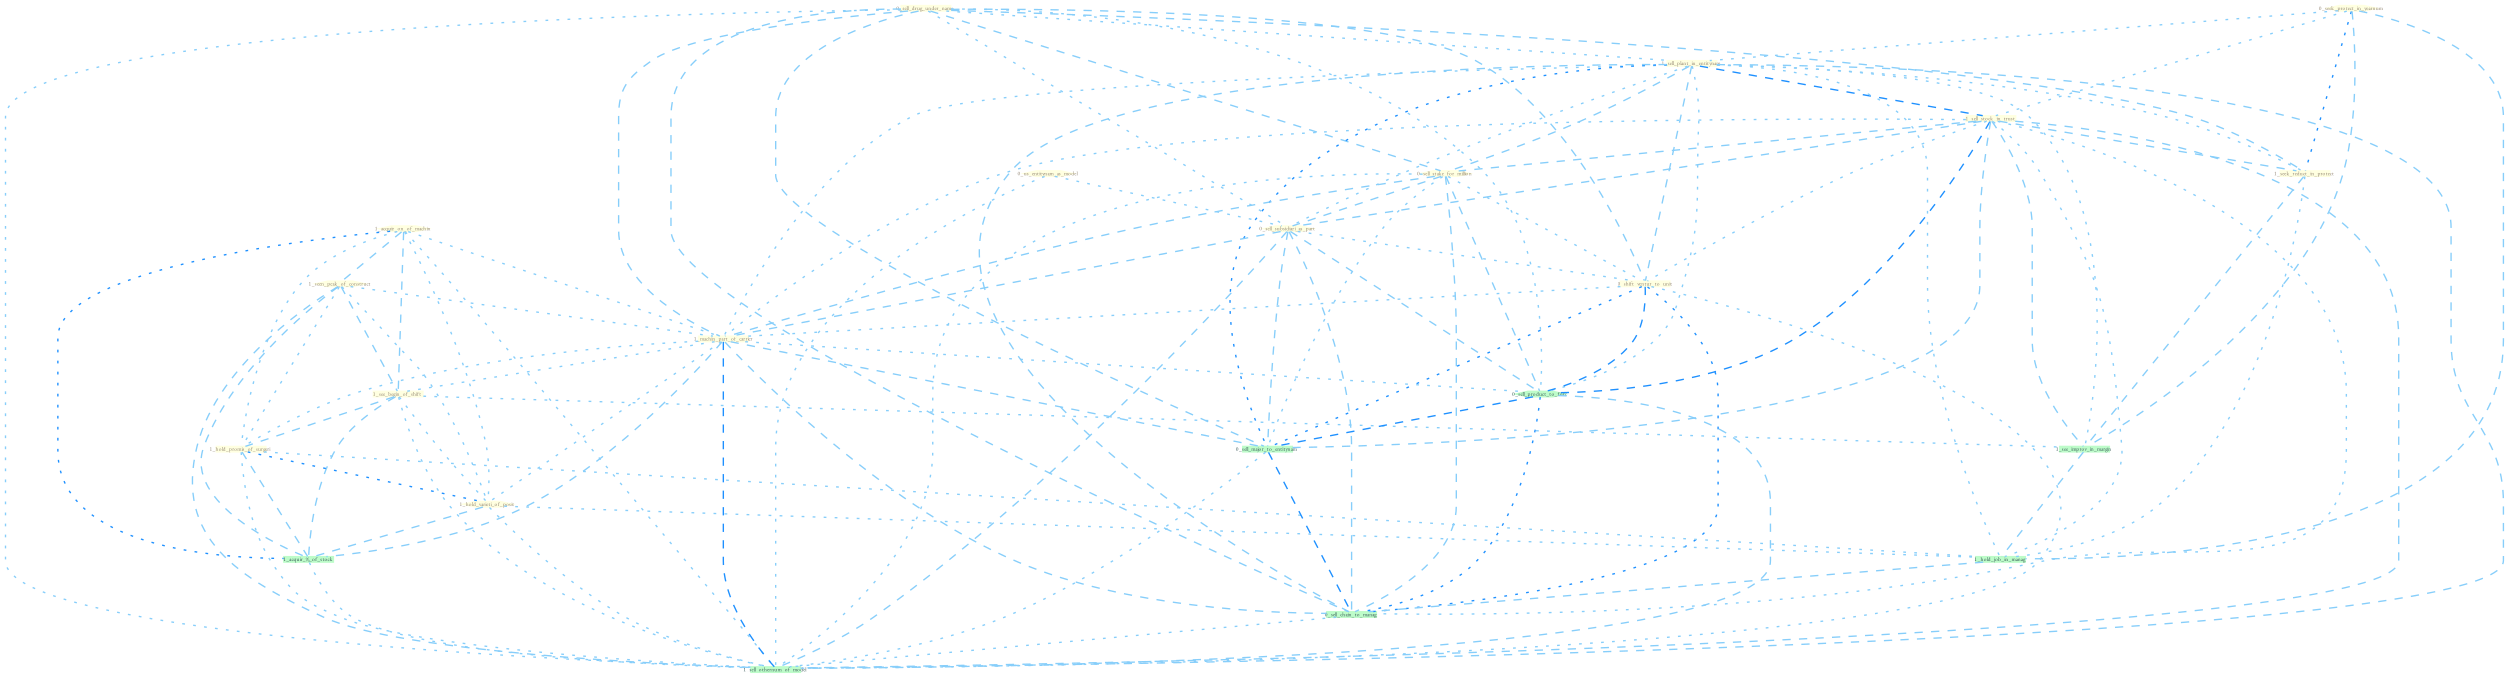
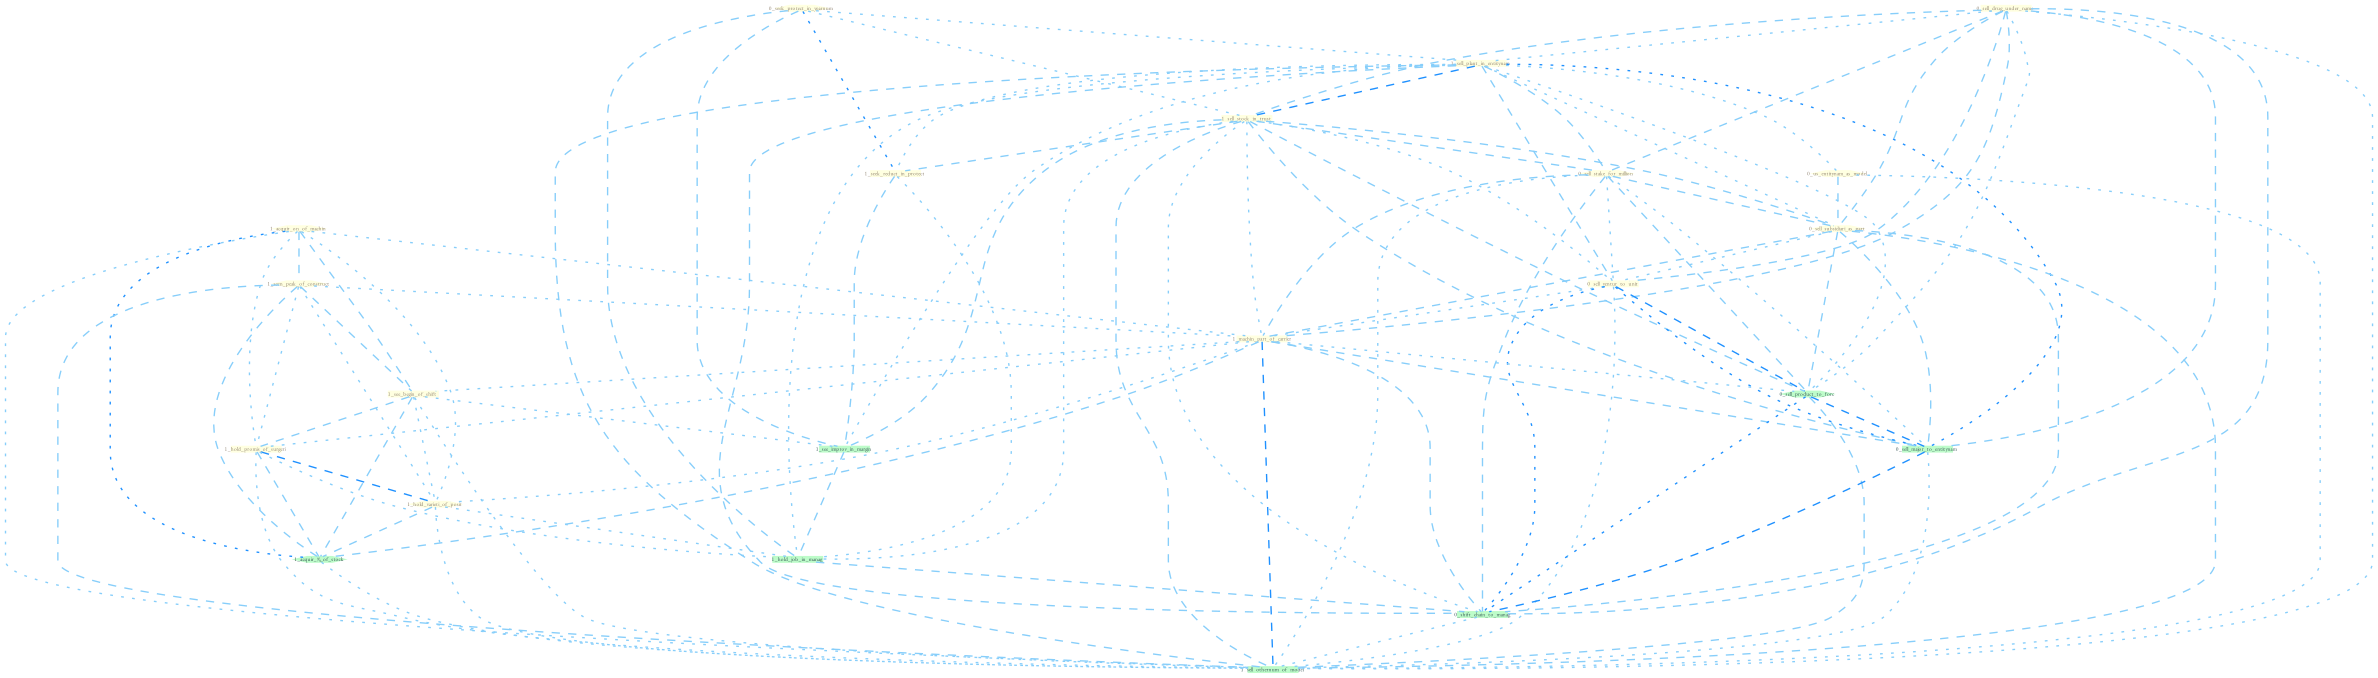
edge "0_sell_drug_under_name" -- "1_seek_reduct_in_protect": now "0_sell_drug_under_name" -- "1_sell_stock_in_trust"
edge "1_sell_plant_in_entitynam" -- "1_machin_part_of_carrier": now "1_sell_plant_in_entitynam" -- "0_us_entitynam_as_model"
edge "0_sell_drug_under_name" -- "0_sell_subsidiari_as_part": style dotted -> dashed
edge "0_us_entitynam_as_model" -- "0_sell_subsidiari_as_part": style dotted -> dashed
node "0_shift_ventur_to_unit": label "0_shift_ventur_to_unit" -> "0_sell_ventur_to_unit"
edge "1_sell_stock_in_trust" -- "0_sell_product_to_forc": color #1e90ff -> #87cefa
edge "1_hold_promis_of_surgeri" -- "1_hold_varieti_of_posit": style dotted -> dashed
node "1_acquir_%_of_stock": shape box -> hexagon
node "0_sell_chain_to_manag": label "0_sell_chain_to_manag" -> "0_shift_chain_to_manag"
